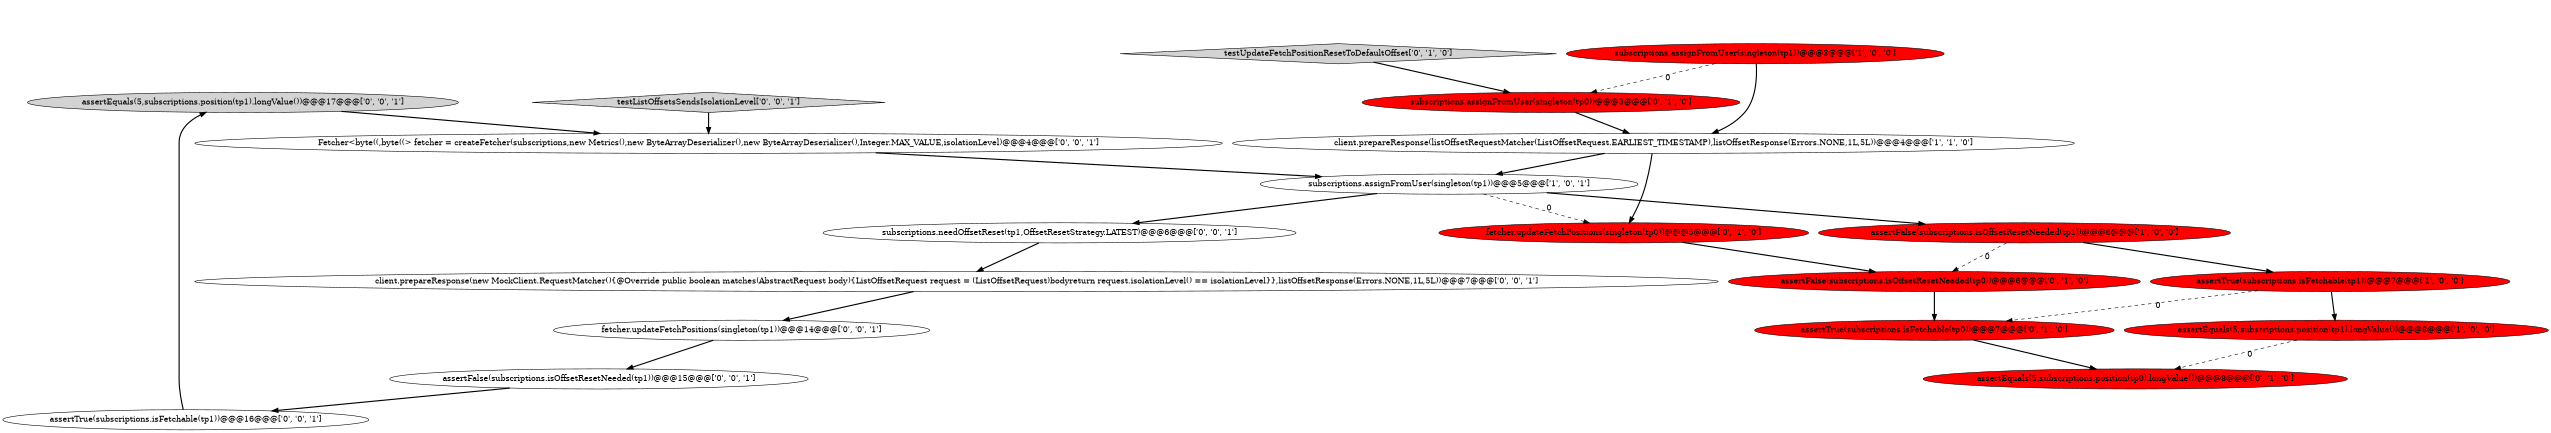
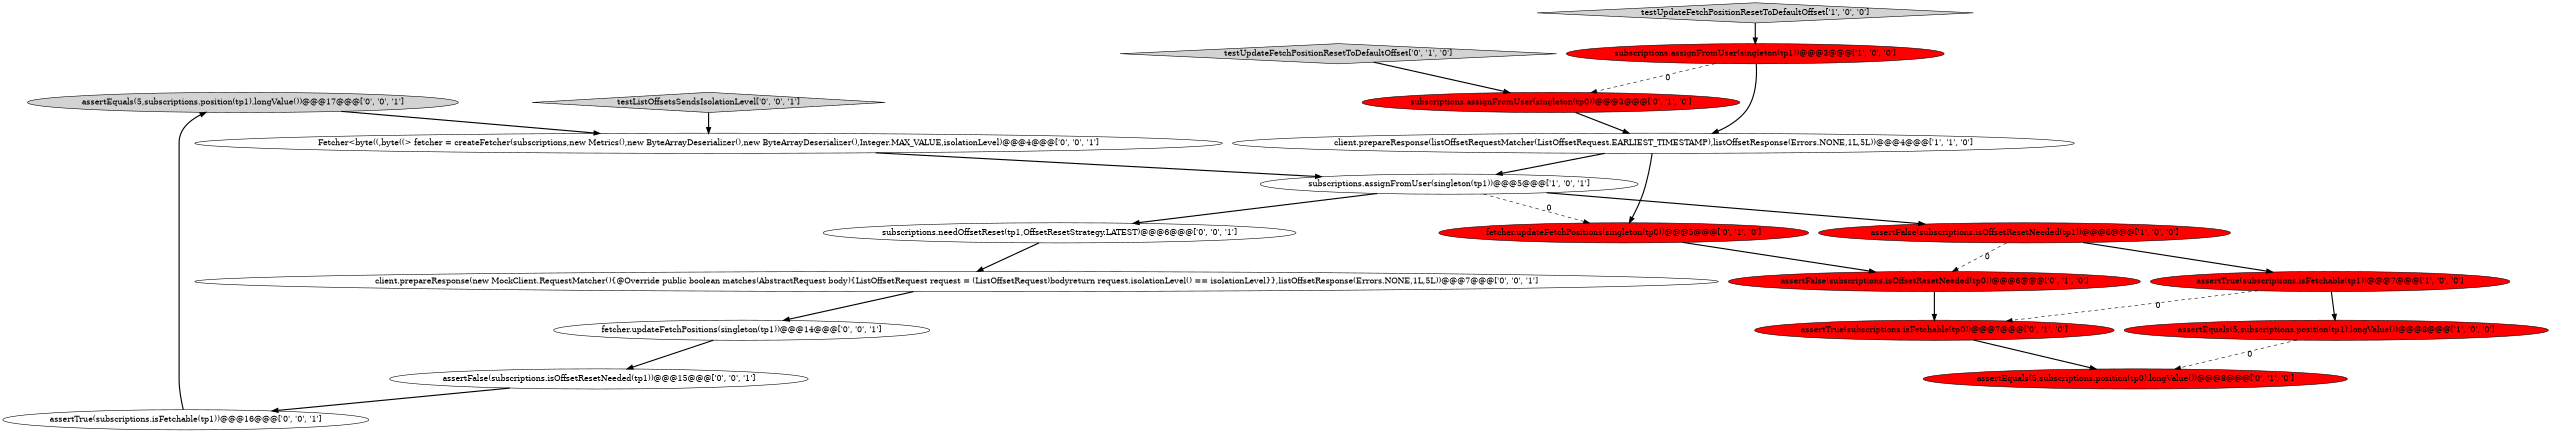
node "testUpdateFetchPositionResetToDefaultOffset['1', '0', '0']": added
